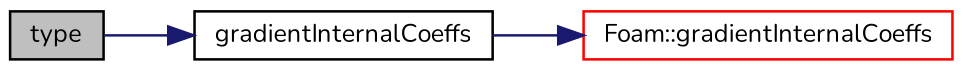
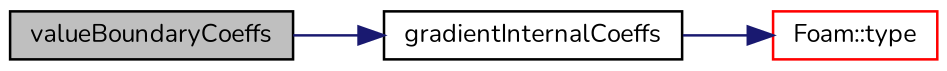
node "type": label "type" -> "valueBoundaryCoeffs"
node "Foam::gradientInternalCoeffs": label "Foam::gradientInternalCoeffs" -> "Foam::type"
